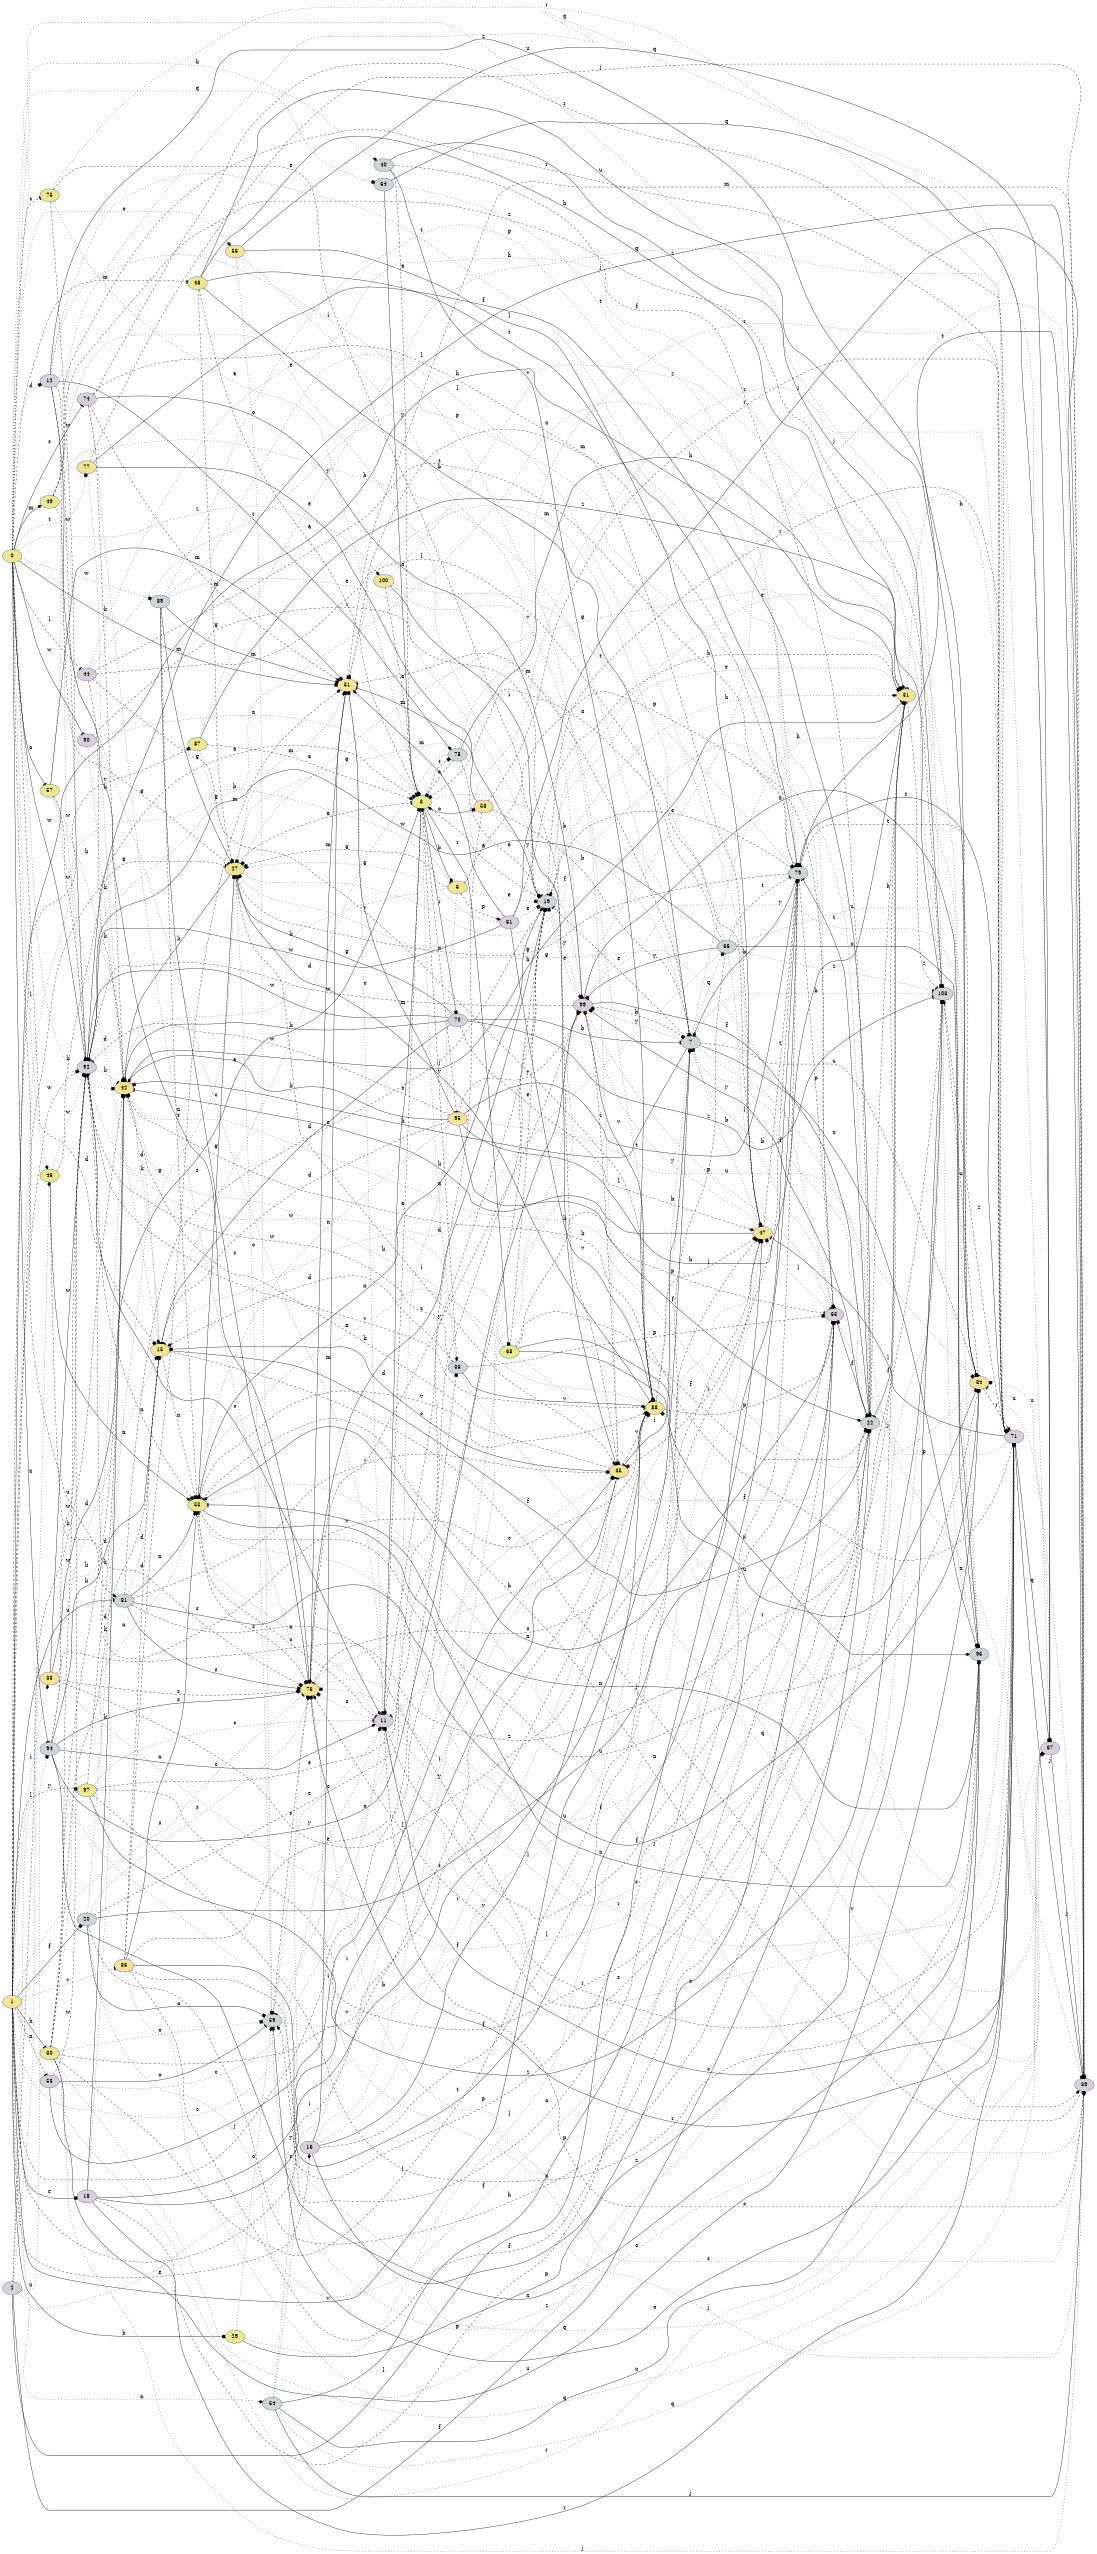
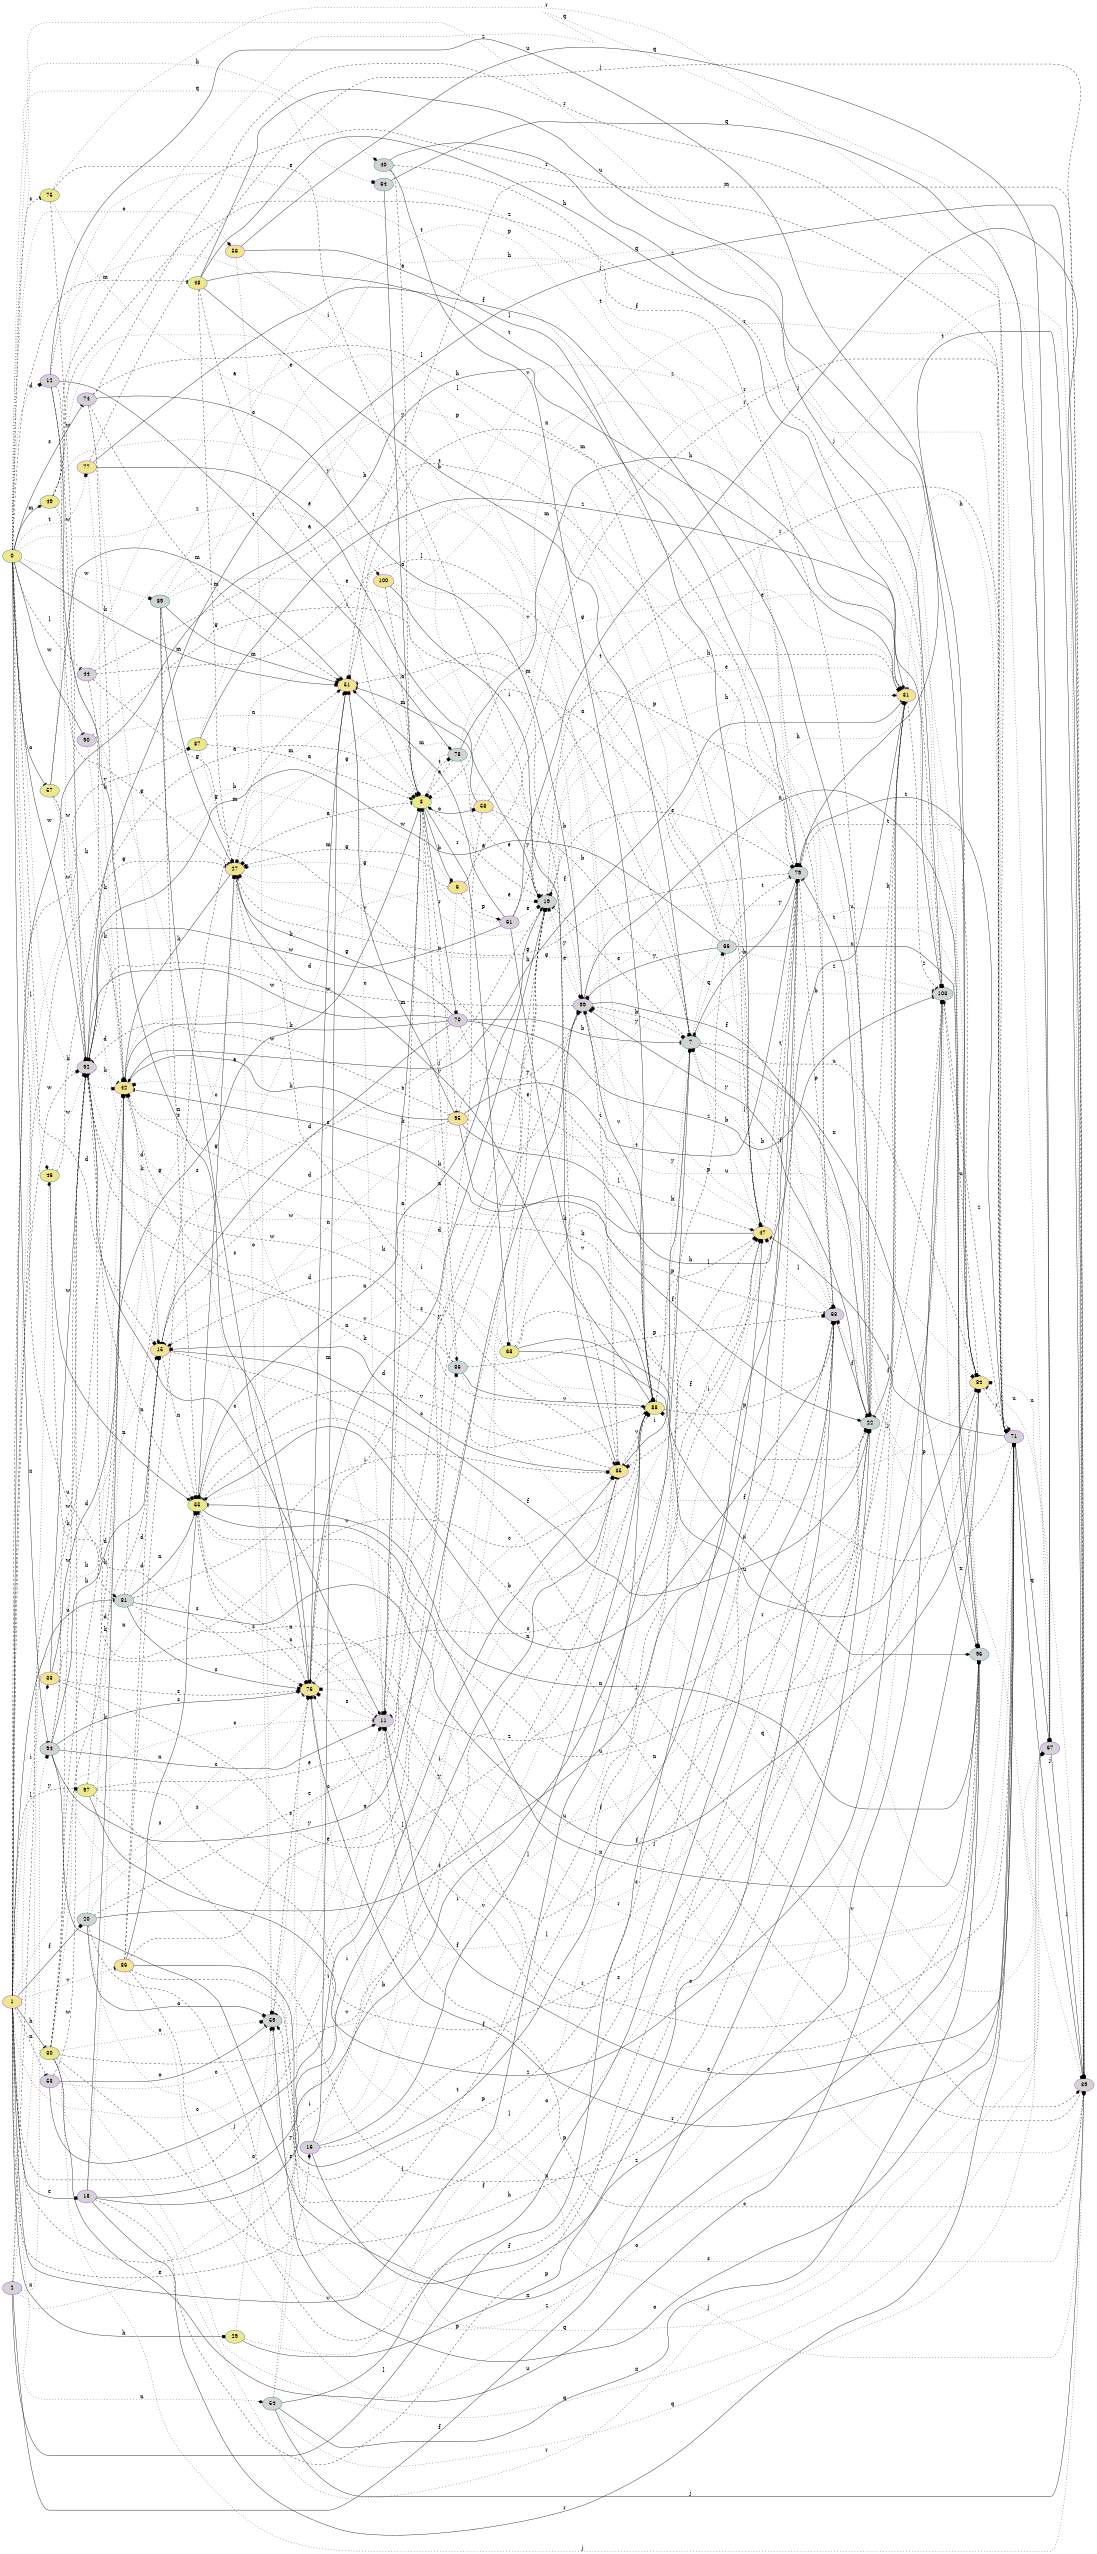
edge "7" -> "42": style solid -> dotted
